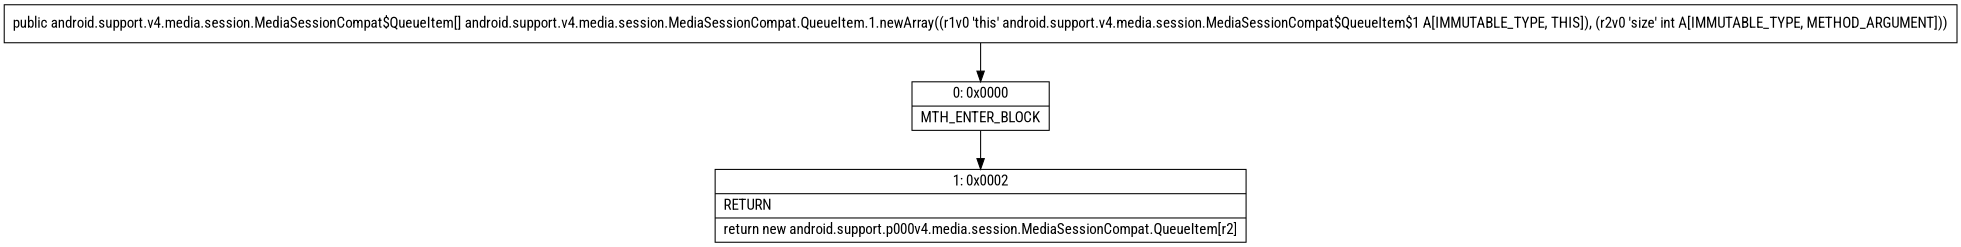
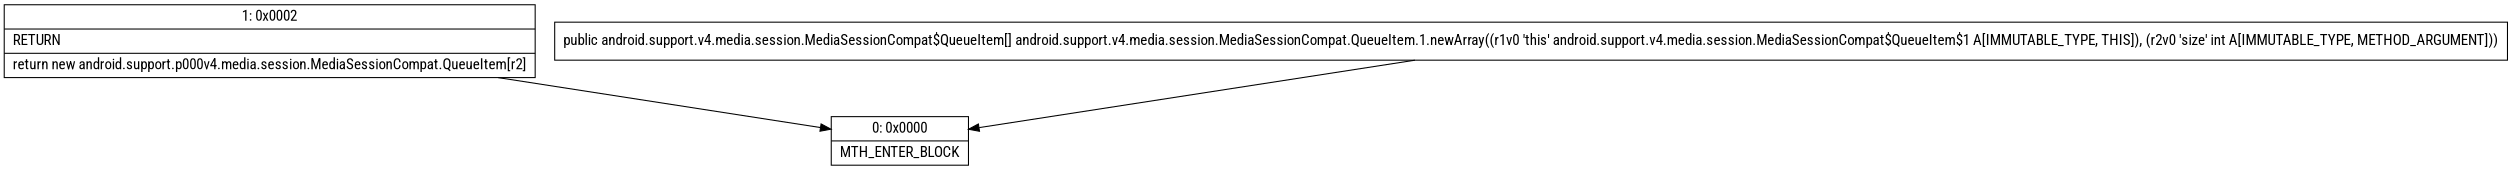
edge "0: 0x0000" -> "1: 0x0002": reversed
